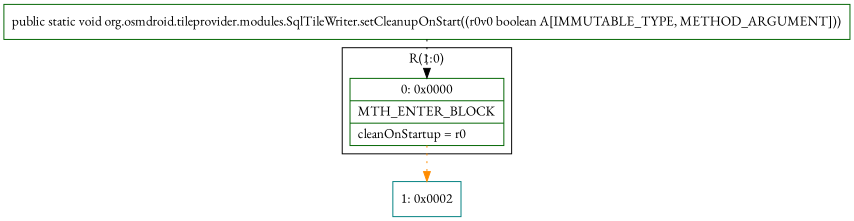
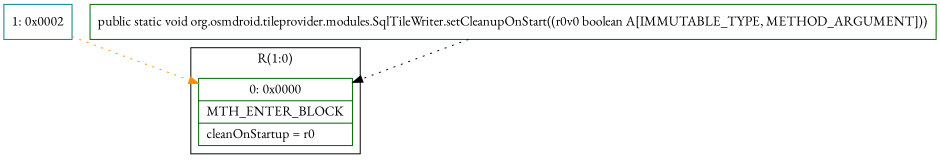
edge "0: 0x0000" -> "1: 0x0002": reversed
